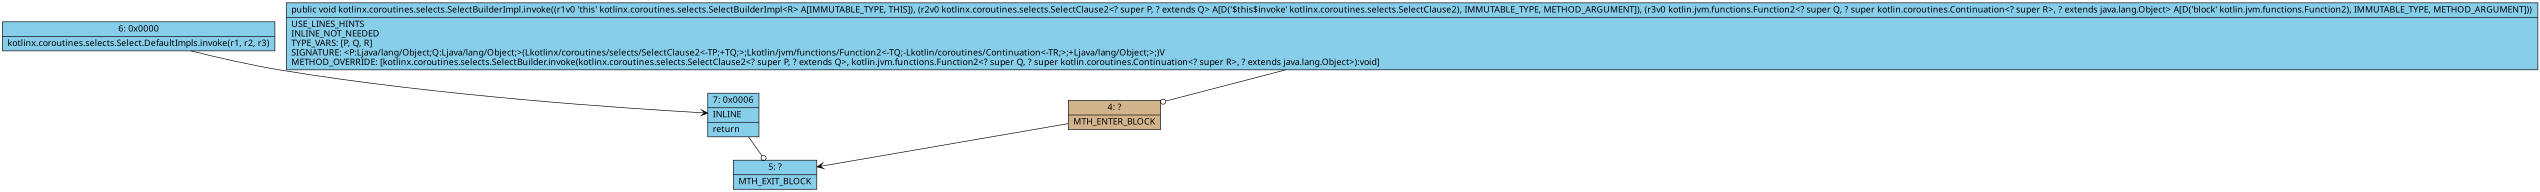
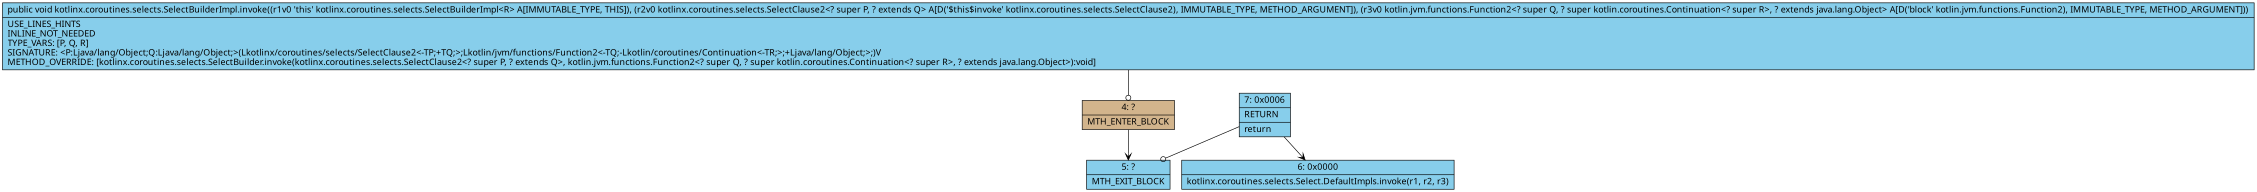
edge "6: 0x0000" -> "7: 0x0006": reversed
node "7: 0x0006": text "INLINE" -> "RETURN"
